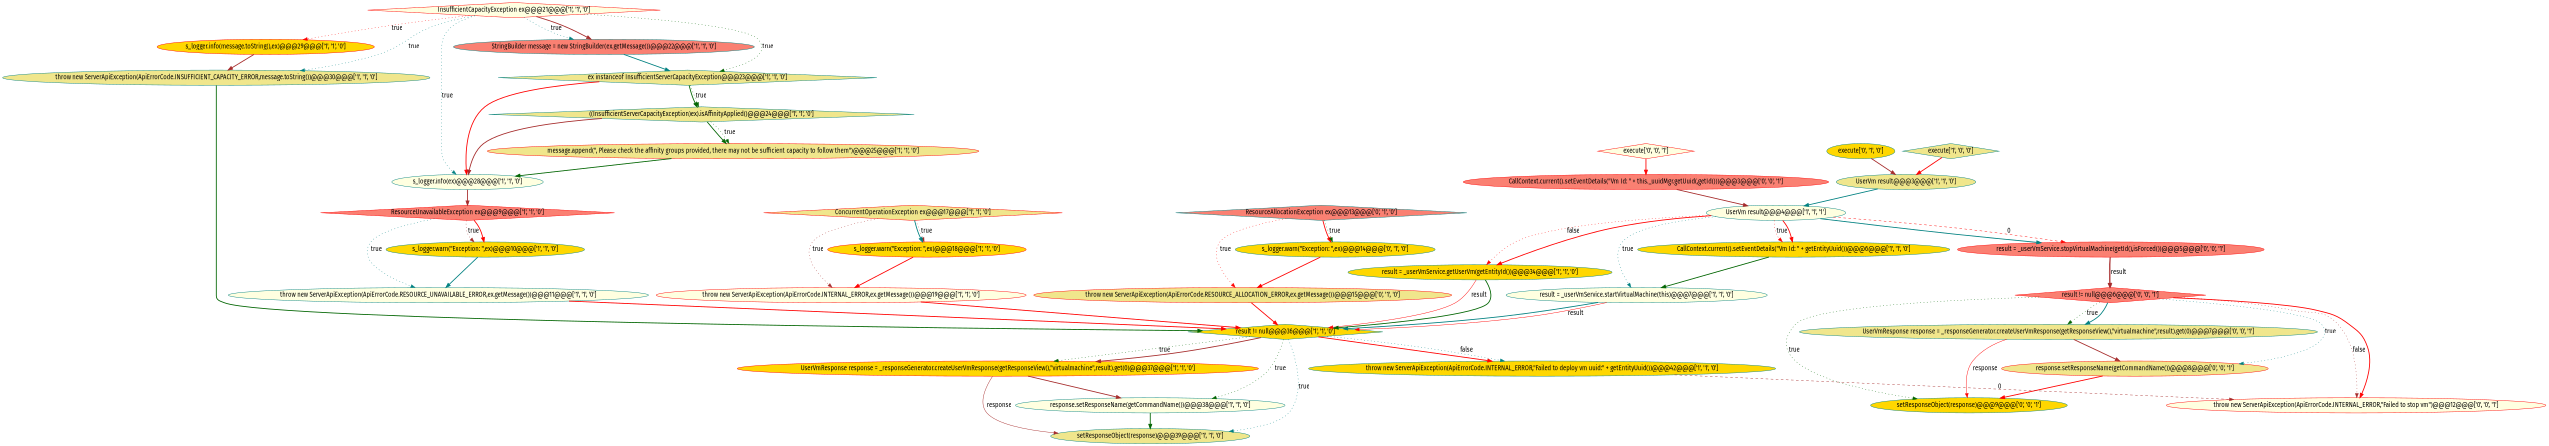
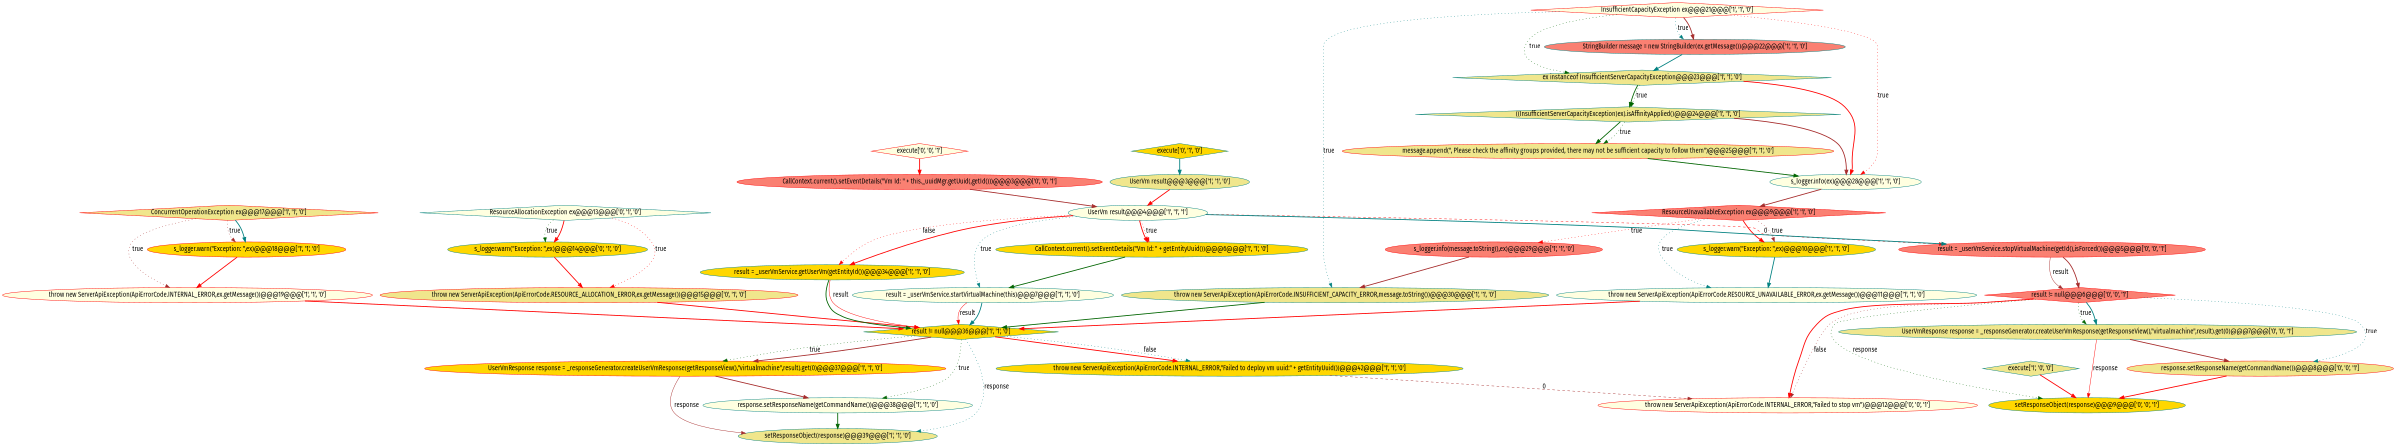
edge "InsufficientCapacityException ex@@@21@@@['1', '1', '0']" -> "s_logger.info(message.toString(),ex)@@@29@@@['1', '1', '0']": now "ResourceUnavailableException ex@@@9@@@['1', '1', '0']" -> "s_logger.info(message.toString(),ex)@@@29@@@['1', '1', '0']"
node "s_logger.info(message.toString(),ex)@@@29@@@['1', '1', '0']": fillcolor gold -> salmon
edge "InsufficientCapacityException ex@@@21@@@['1', '1', '0']" -> "s_logger.info(ex)@@@28@@@['1', '1', '0']": color teal -> red
node "execute['0', '1', '0']": shape ellipse -> diamond
edge "execute['0', '1', '0']" -> "UserVm result@@@3@@@['1', '1', '0']": color brown -> teal
edge "execute['1', '0', '0']" -> "UserVm result@@@3@@@['1', '1', '0']": now "execute['1', '0', '0']" -> "setResponseObject(response)@@@9@@@['0', '0', '1']"
edge "UserVm result@@@3@@@['1', '1', '0']" -> "UserVm result@@@4@@@['1', '1', '1']": color teal -> red
node "ResourceAllocationException ex@@@13@@@['0', '1', '0']": fillcolor salmon -> lightyellow
edge "result != null@@@6@@@['0', '0', '1']" -> "setResponseObject(response)@@@9@@@['0', '0', '1']": label "true" -> "response"
edge "result != null@@@36@@@['1', '1', '0']" -> "setResponseObject(response)@@@39@@@['1', '1', '0']": label "true" -> "response"
